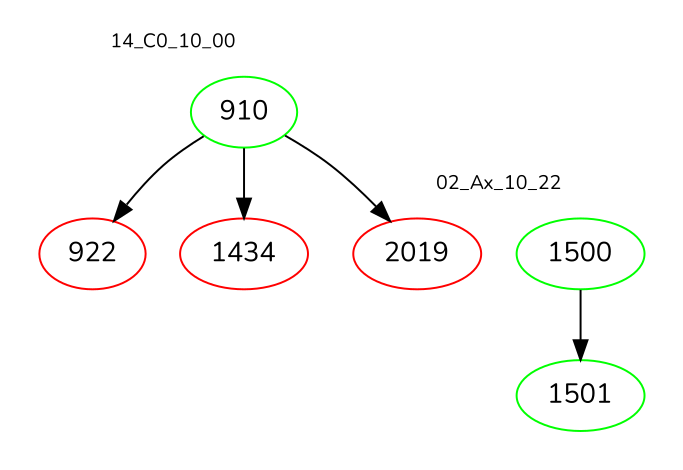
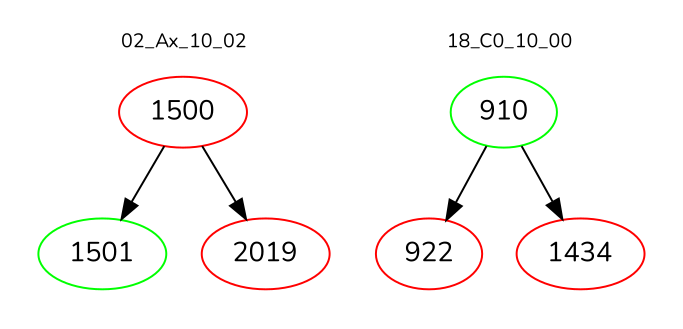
cluster "14_C0_10_00": label "14_C0_10_00" -> "18_C0_10_00"
edge "910" -> "2019": now "1500" -> "2019"
cluster "02_Ax_10_22": label "02_Ax_10_22" -> "02_Ax_10_02"
node "1500": color green -> red
